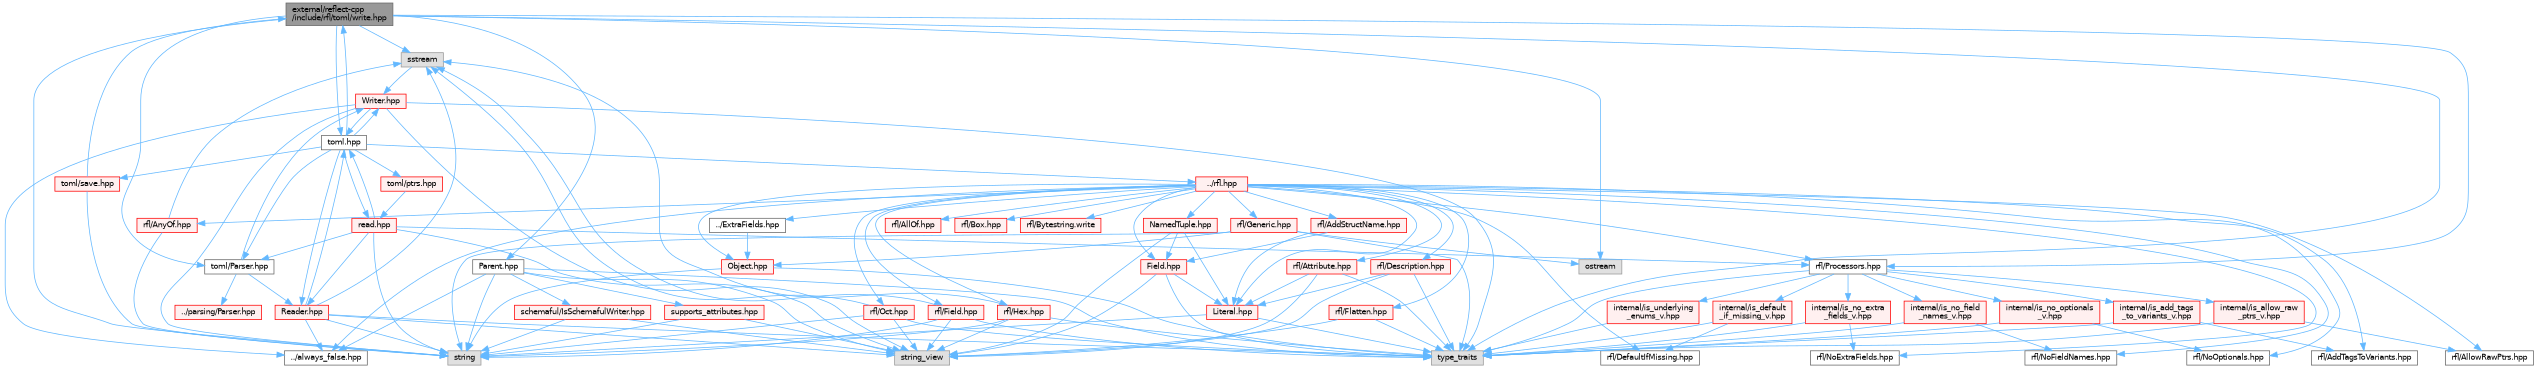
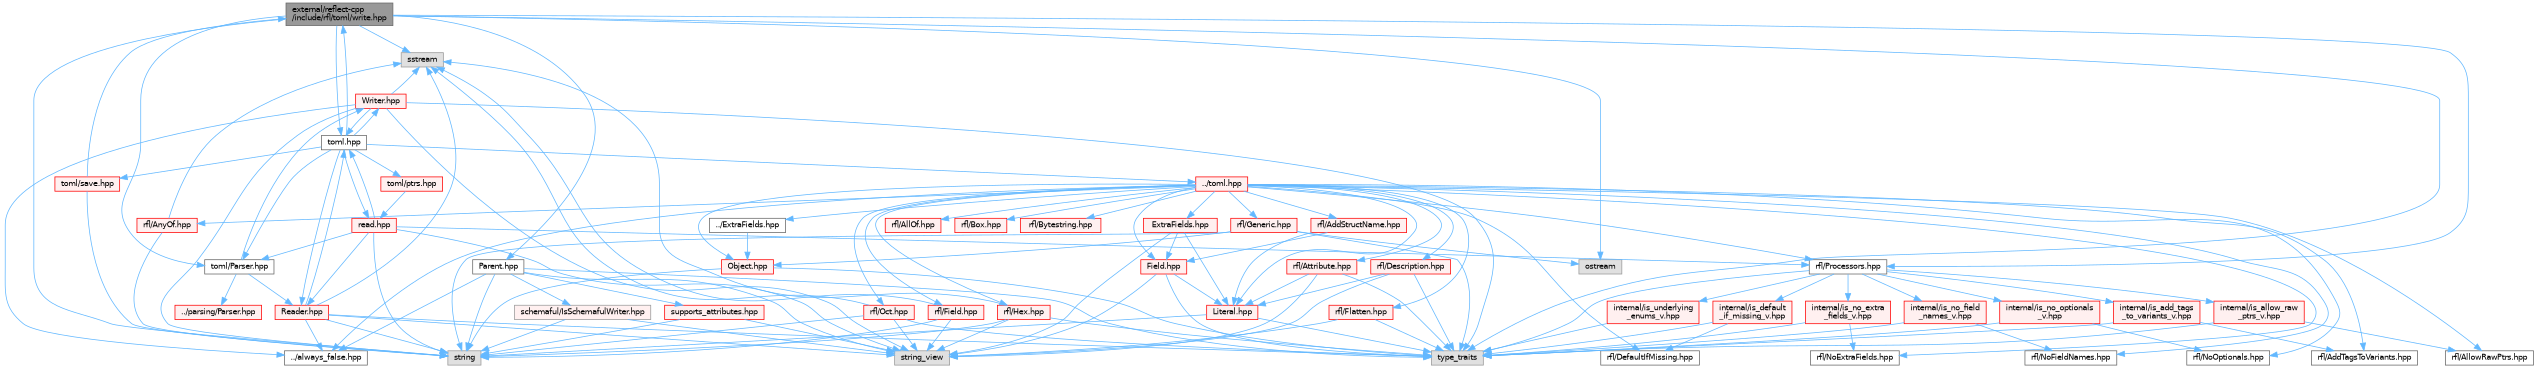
edge "sstream" -> "Writer.hpp": reversed
node "../rfl.hpp": label "../rfl.hpp" -> "../toml.hpp"
node "rfl/Bytestring.write": label "rfl/Bytestring.write" -> "rfl/Bytestring.hpp"
node "NamedTuple.hpp": label "NamedTuple.hpp" -> "ExtraFields.hpp"
node "schemaful/IsSchemafulWriter.hpp": color red -> grey60
edge "rfl/Field.hpp" -> "type_traits": removed
